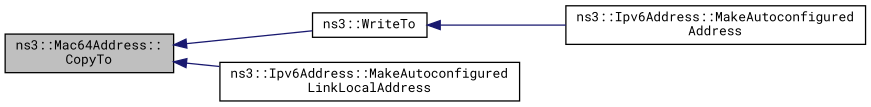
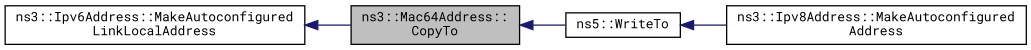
node "ns3::WriteTo": label "ns3::WriteTo" -> "ns5::WriteTo"
node "ns3::Ipv6Address::MakeAutoconfigured Address": label "ns3::Ipv6Address::MakeAutoconfigured Address" -> "ns3::Ipv8Address::MakeAutoconfigured Address"
edge "ns3::Ipv6Address::MakeAutoconfigured LinkLocalAddress" -> "ns3::Mac64Address:: CopyTo": reversed
